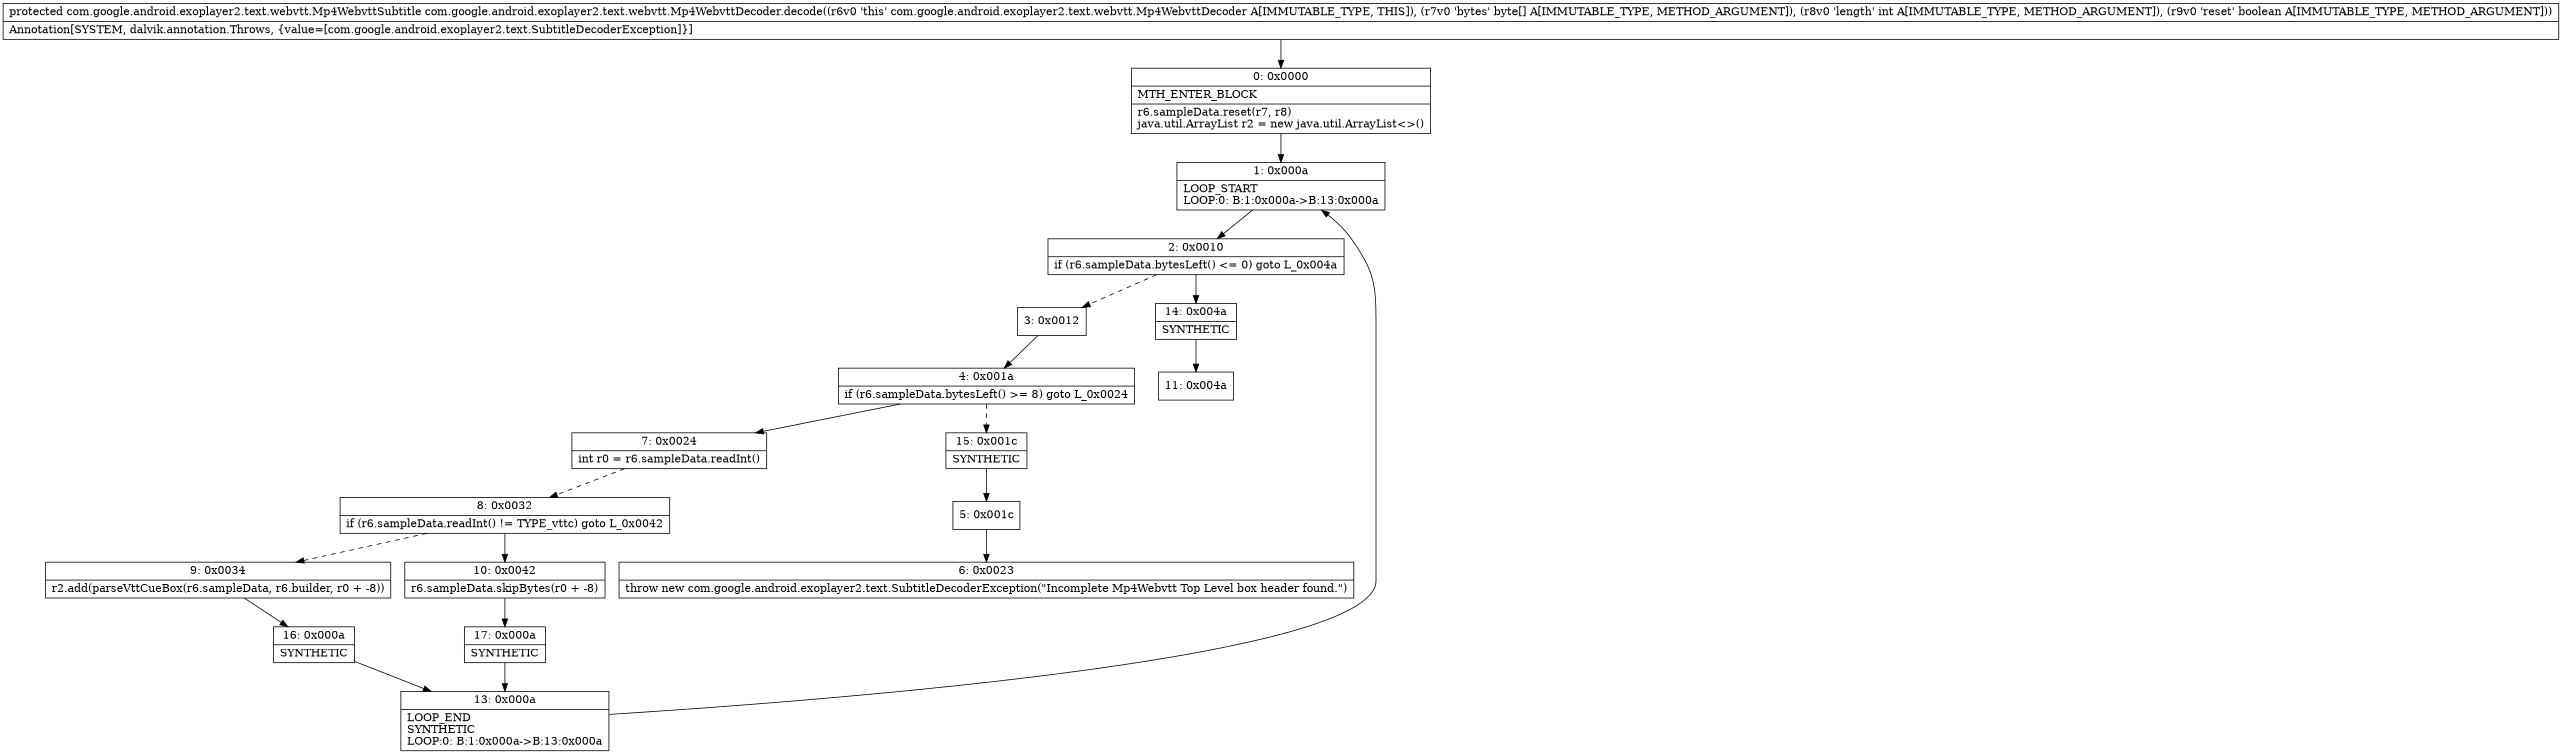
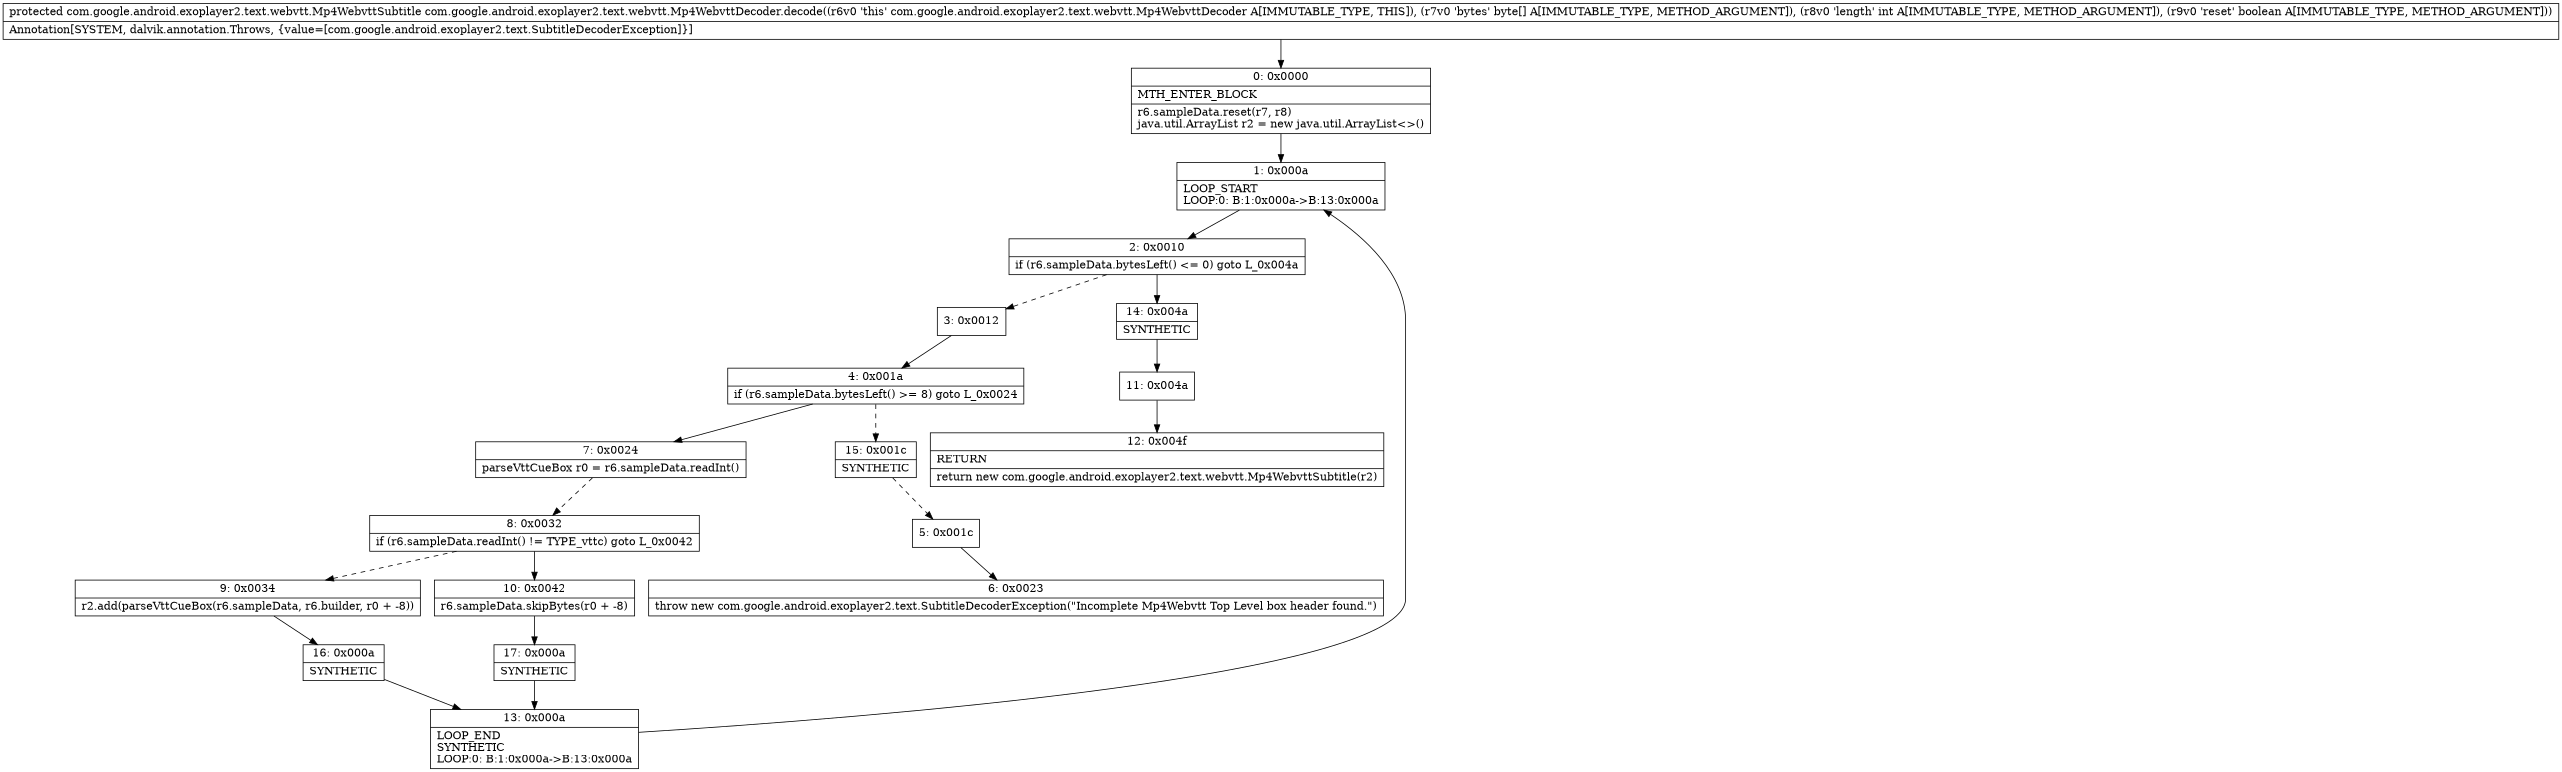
node "7: 0x0024": text "int r0 = r6.sampleData.readInt()" -> "parseVttCueBox r0 = r6.sampleData.readInt()"
node "12: 0x004f": added
edge "15: 0x001c" -> "5: 0x001c": style solid -> dashed
